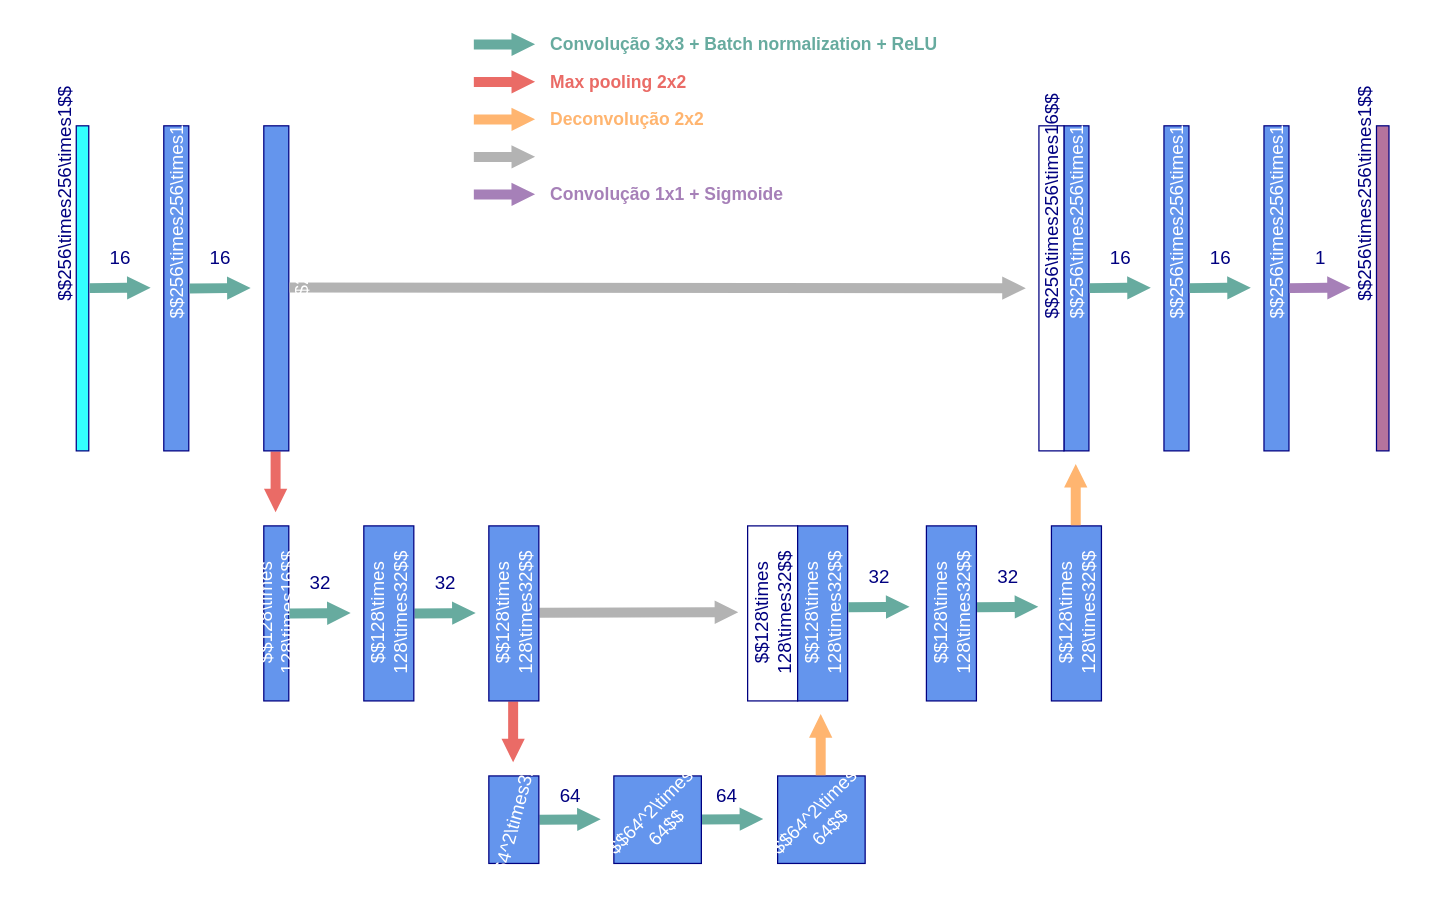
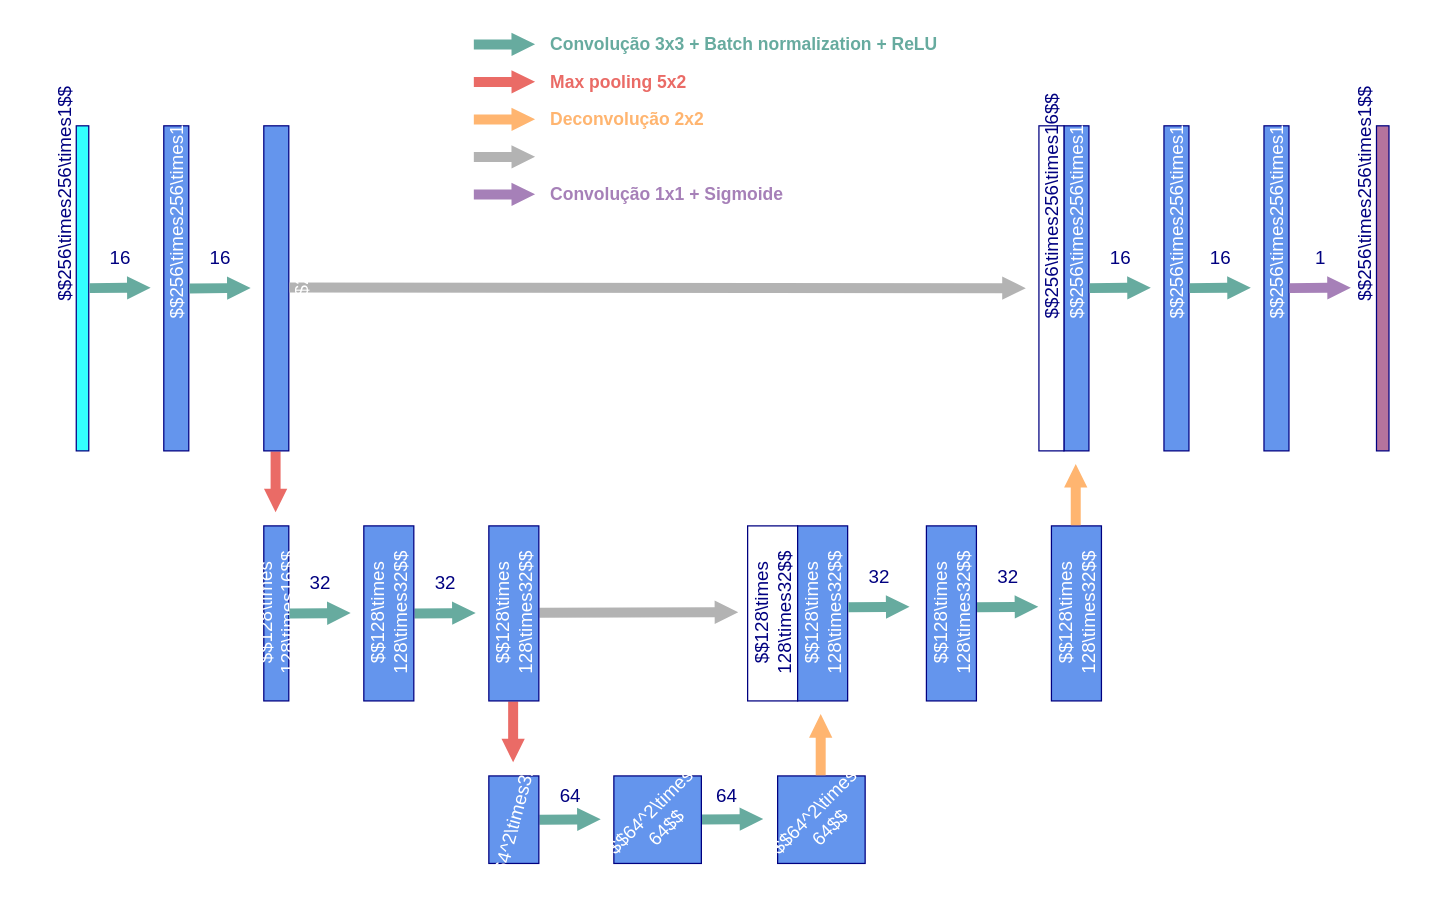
node "Max pooling 2x2": label "Max pooling 2x2" -> "Max pooling 5x2"
